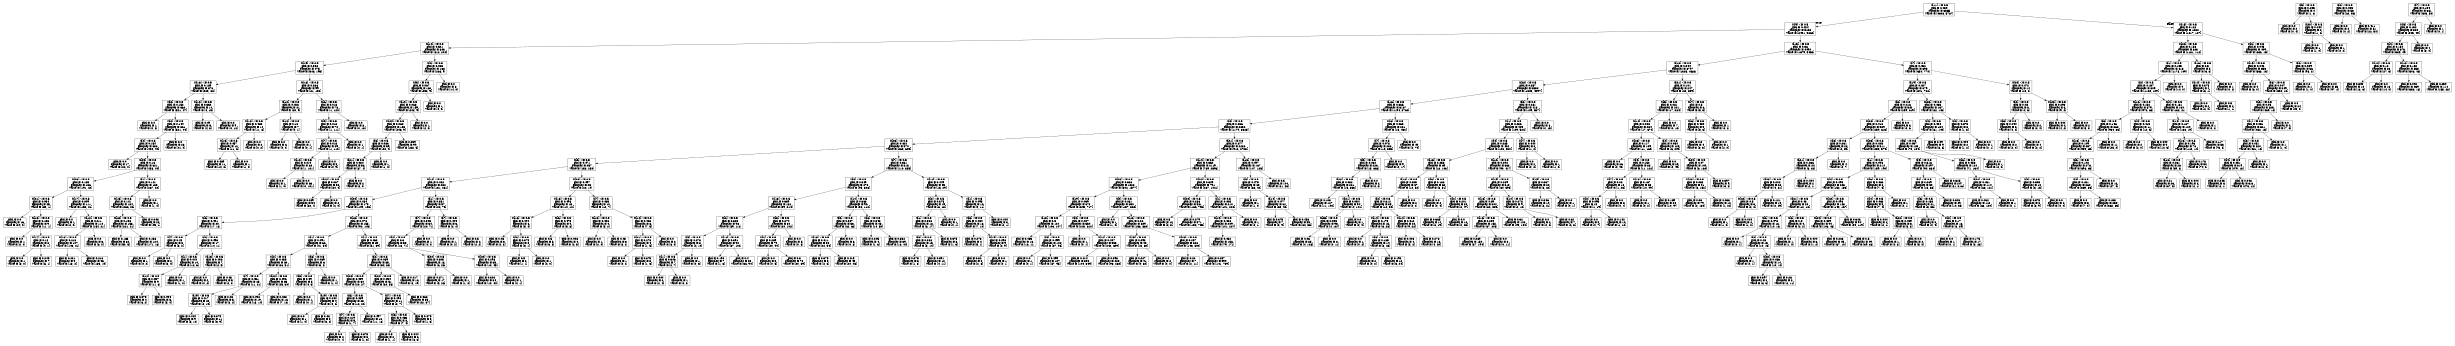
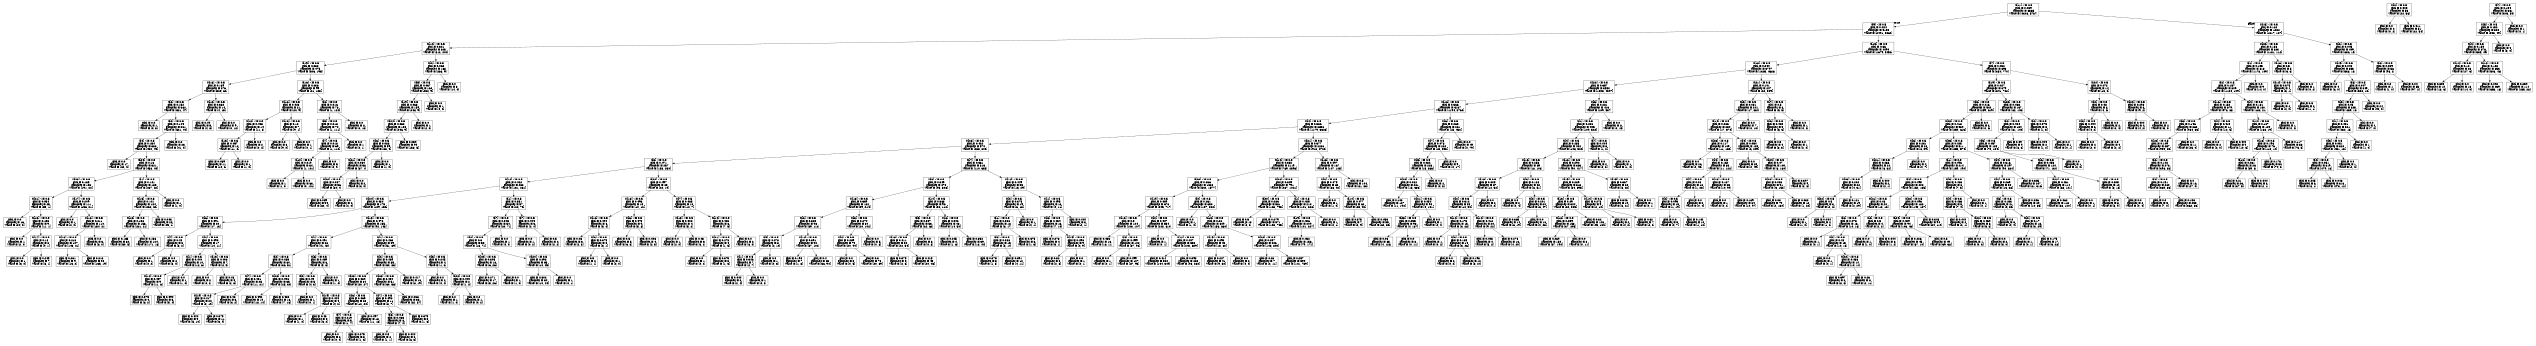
node "X[2] <= 0.5 gini = 0.095 gini = 15 value = [1, 19]": label "X[2] <= 0.5 gini = 0.095 gini = 15 value = [1, 19]" -> "X[2] <= 0.5 gini = 0.095 samples = 15 value = [1, 19]"
edge "X[1] <= 0.5 gini = 0.463 samples = 89 value = [51, 89]" -> "X[5] <= 0.5 gini = 0.245 samples = 4 value = [1, 6]": added
